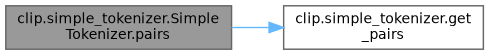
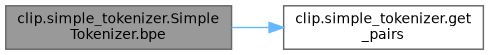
node "clip.simple_tokenizer.Simple Tokenizer.pairs": label "clip.simple_tokenizer.Simple Tokenizer.pairs" -> "clip.simple_tokenizer.Simple Tokenizer.bpe"
